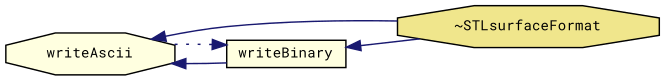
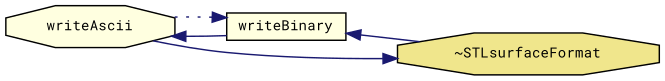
edge "~STLsurfaceFormat" -> "writeAscii": reversed
